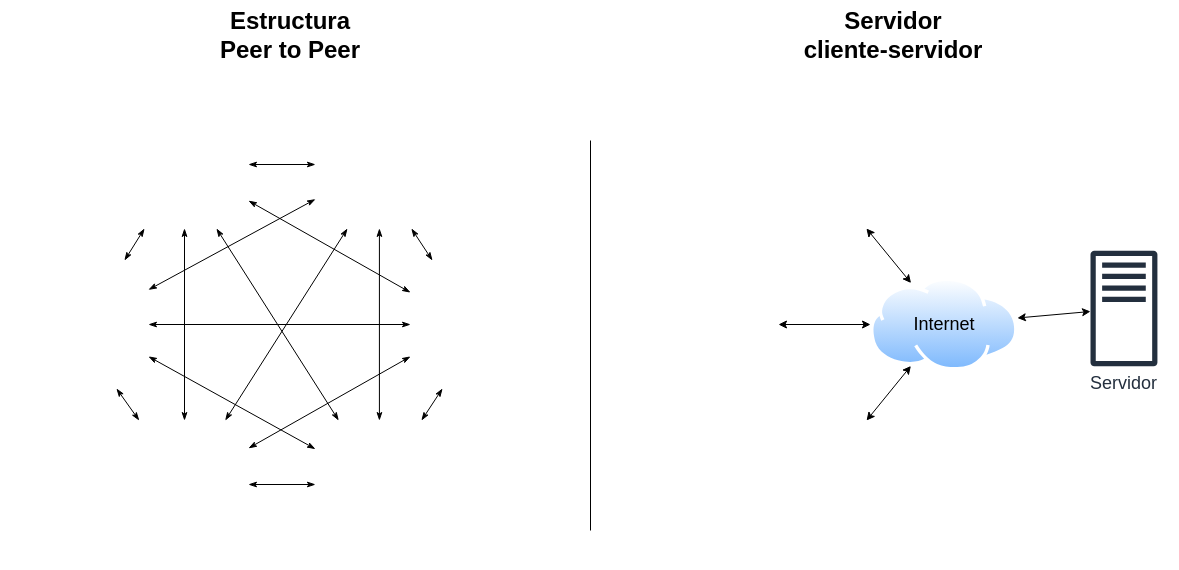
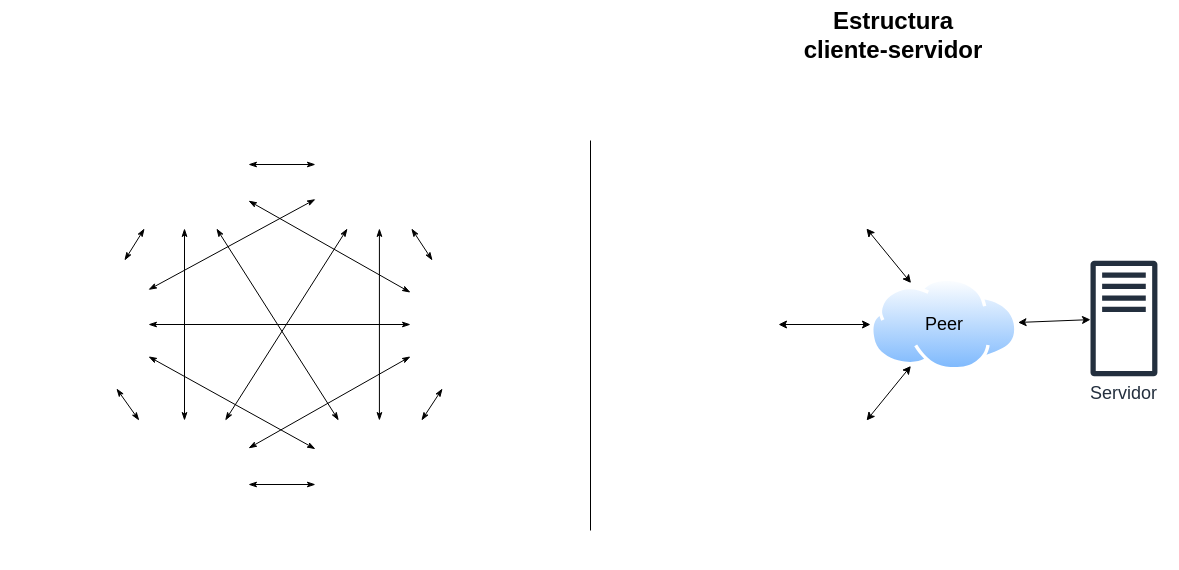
node "Estructura Peer to Peer": removed
node "Servidor cliente-servidor": label "Servidor cliente-servidor" -> "Estructura cliente-servidor"
node "Servidor": moved (1124, 309) -> (1124, 319)
node "Internet": label "Internet" -> "Peer"
